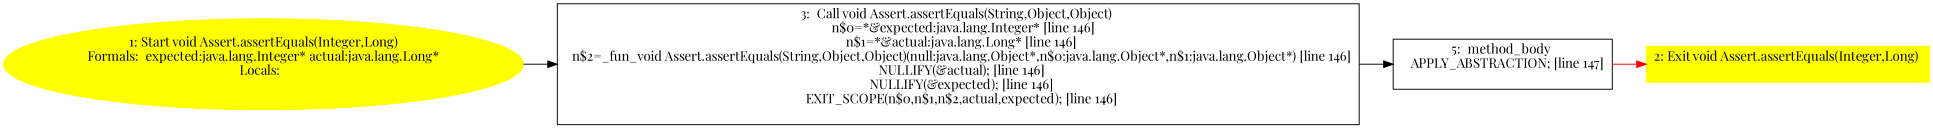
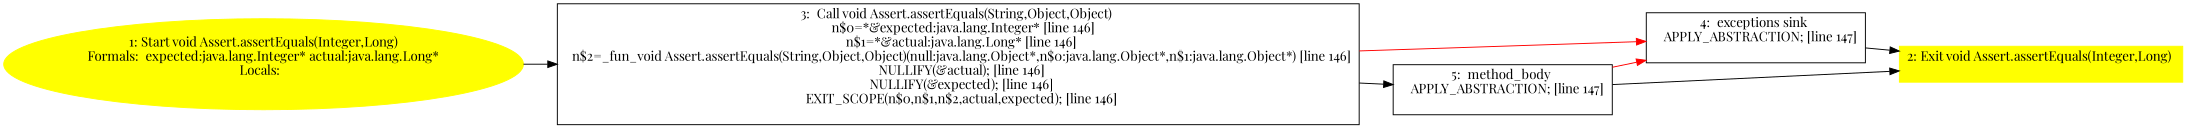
node "4:  exceptions sink APPLY_ABSTRACTION; [line 147]": added
edge "5:  method_body APPLY_ABSTRACTION; [line 147]" -> "2: Exit void Assert.assertEquals(Integer,Long)": color red -> black
